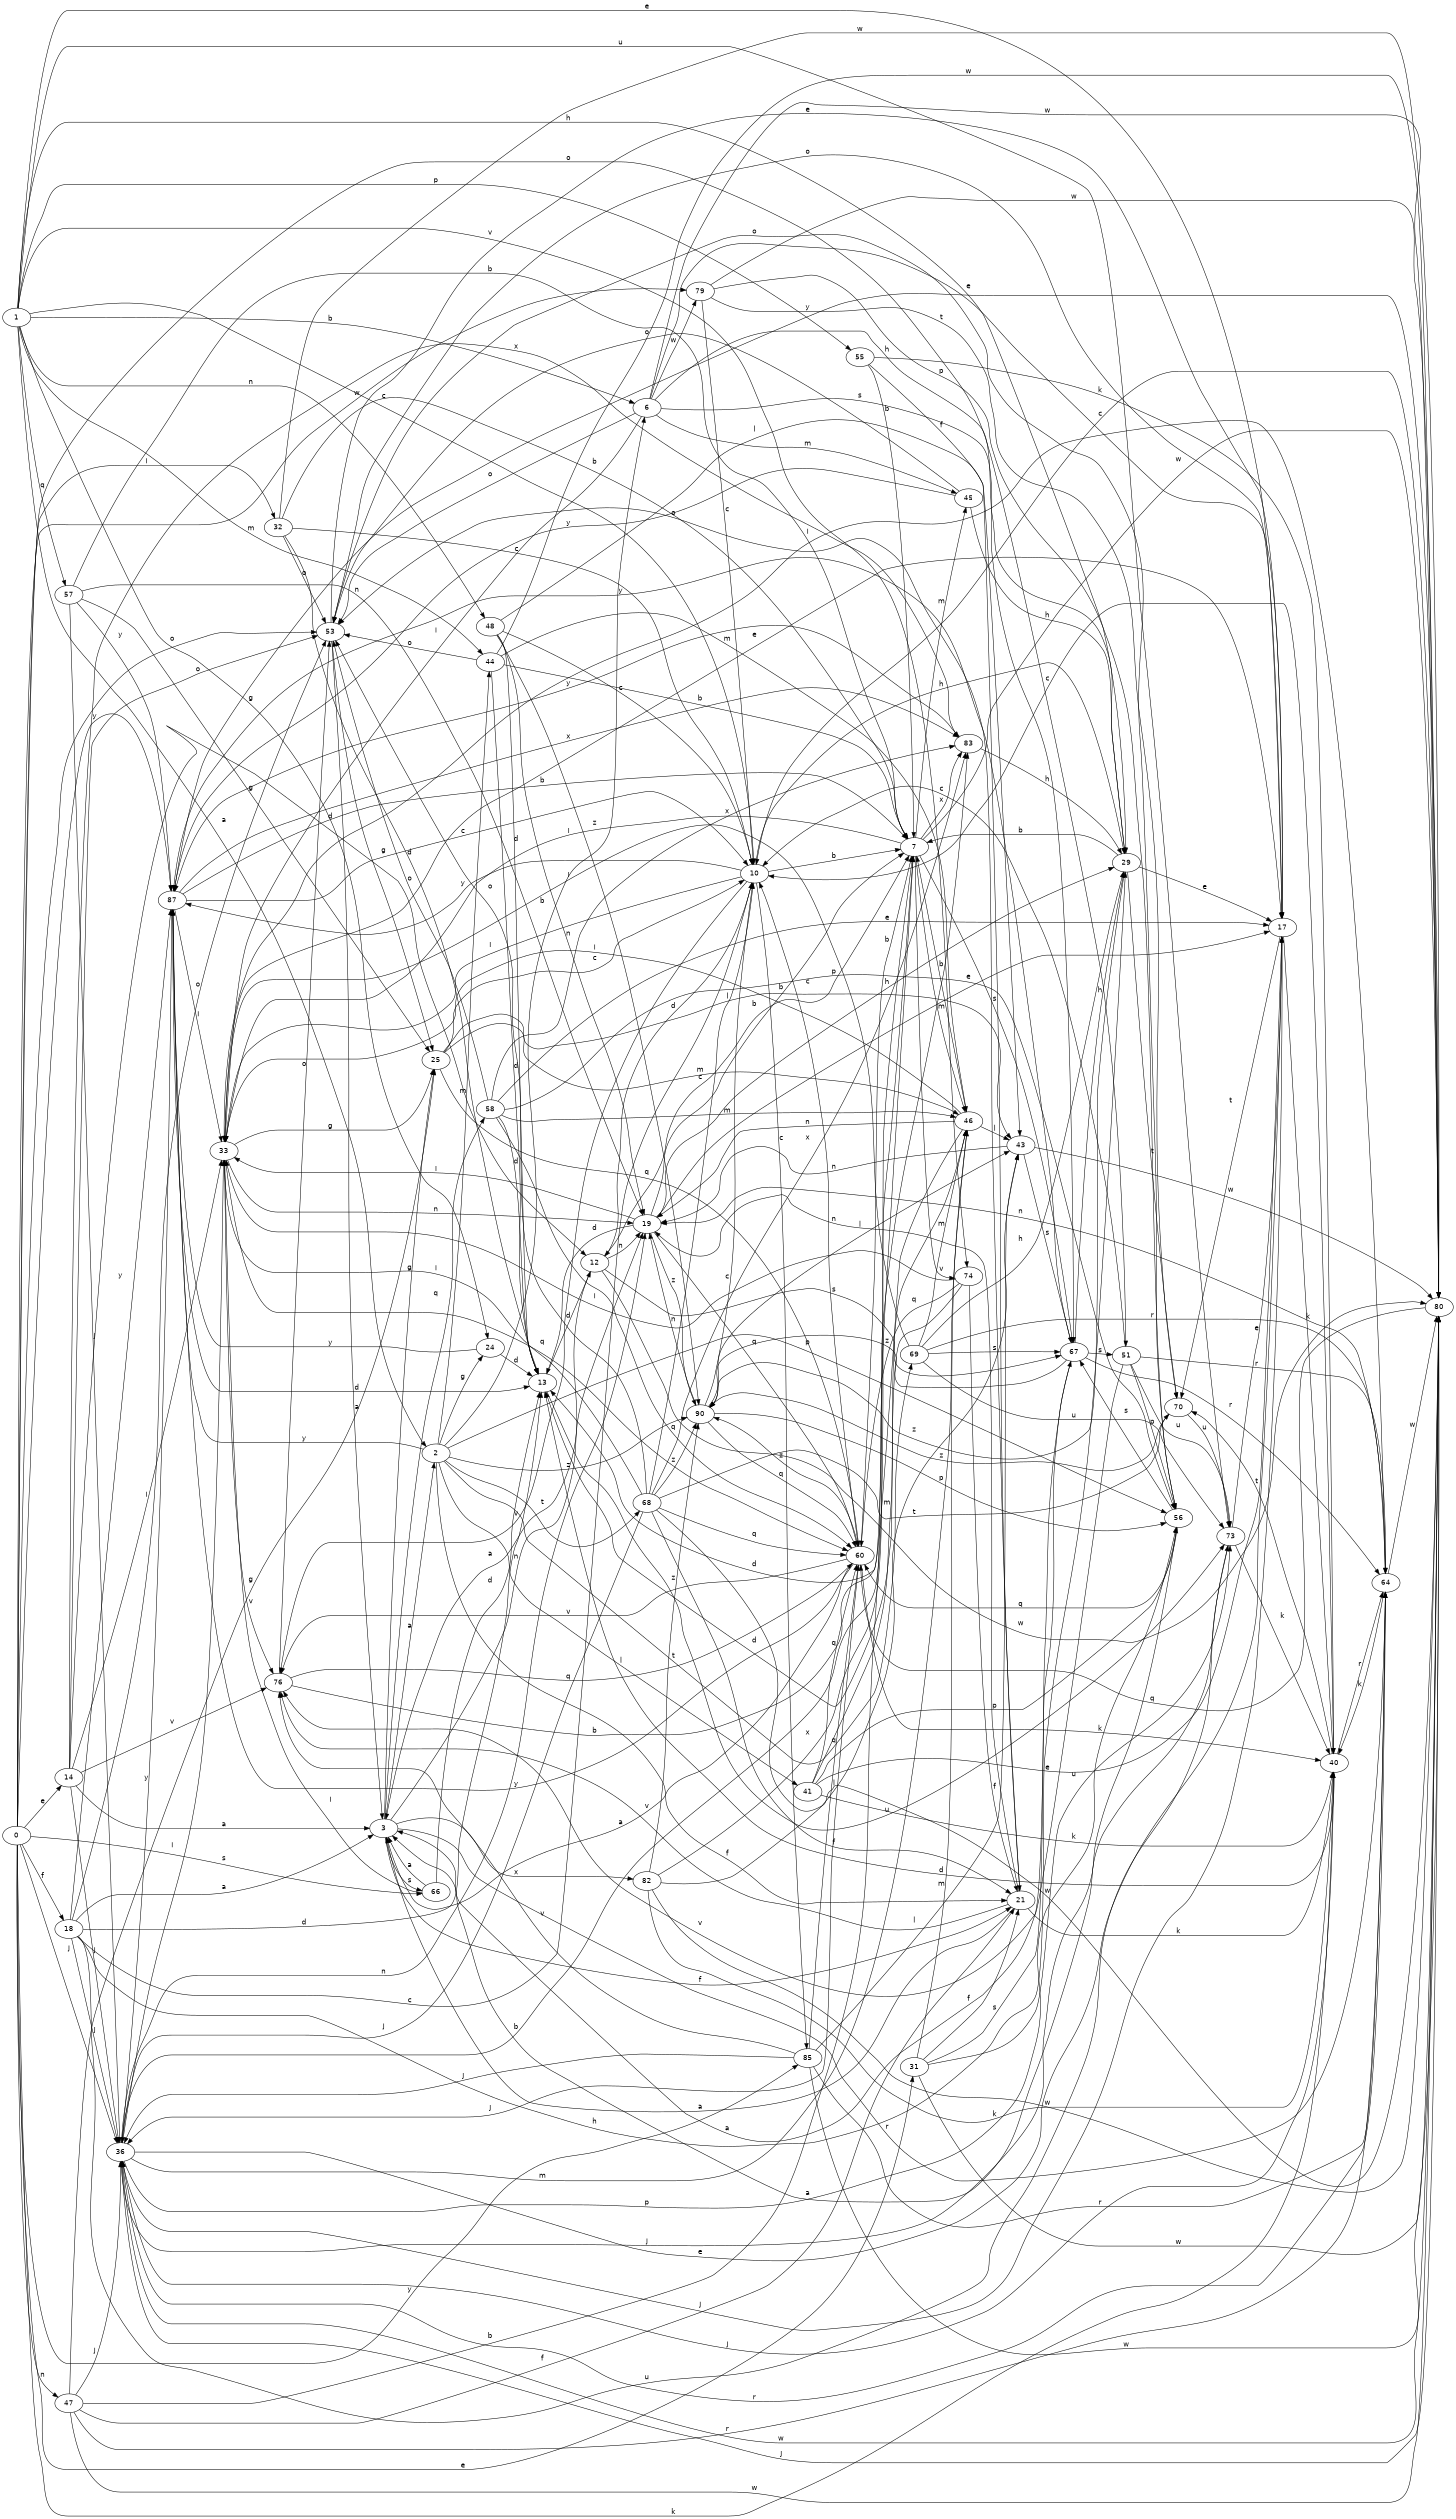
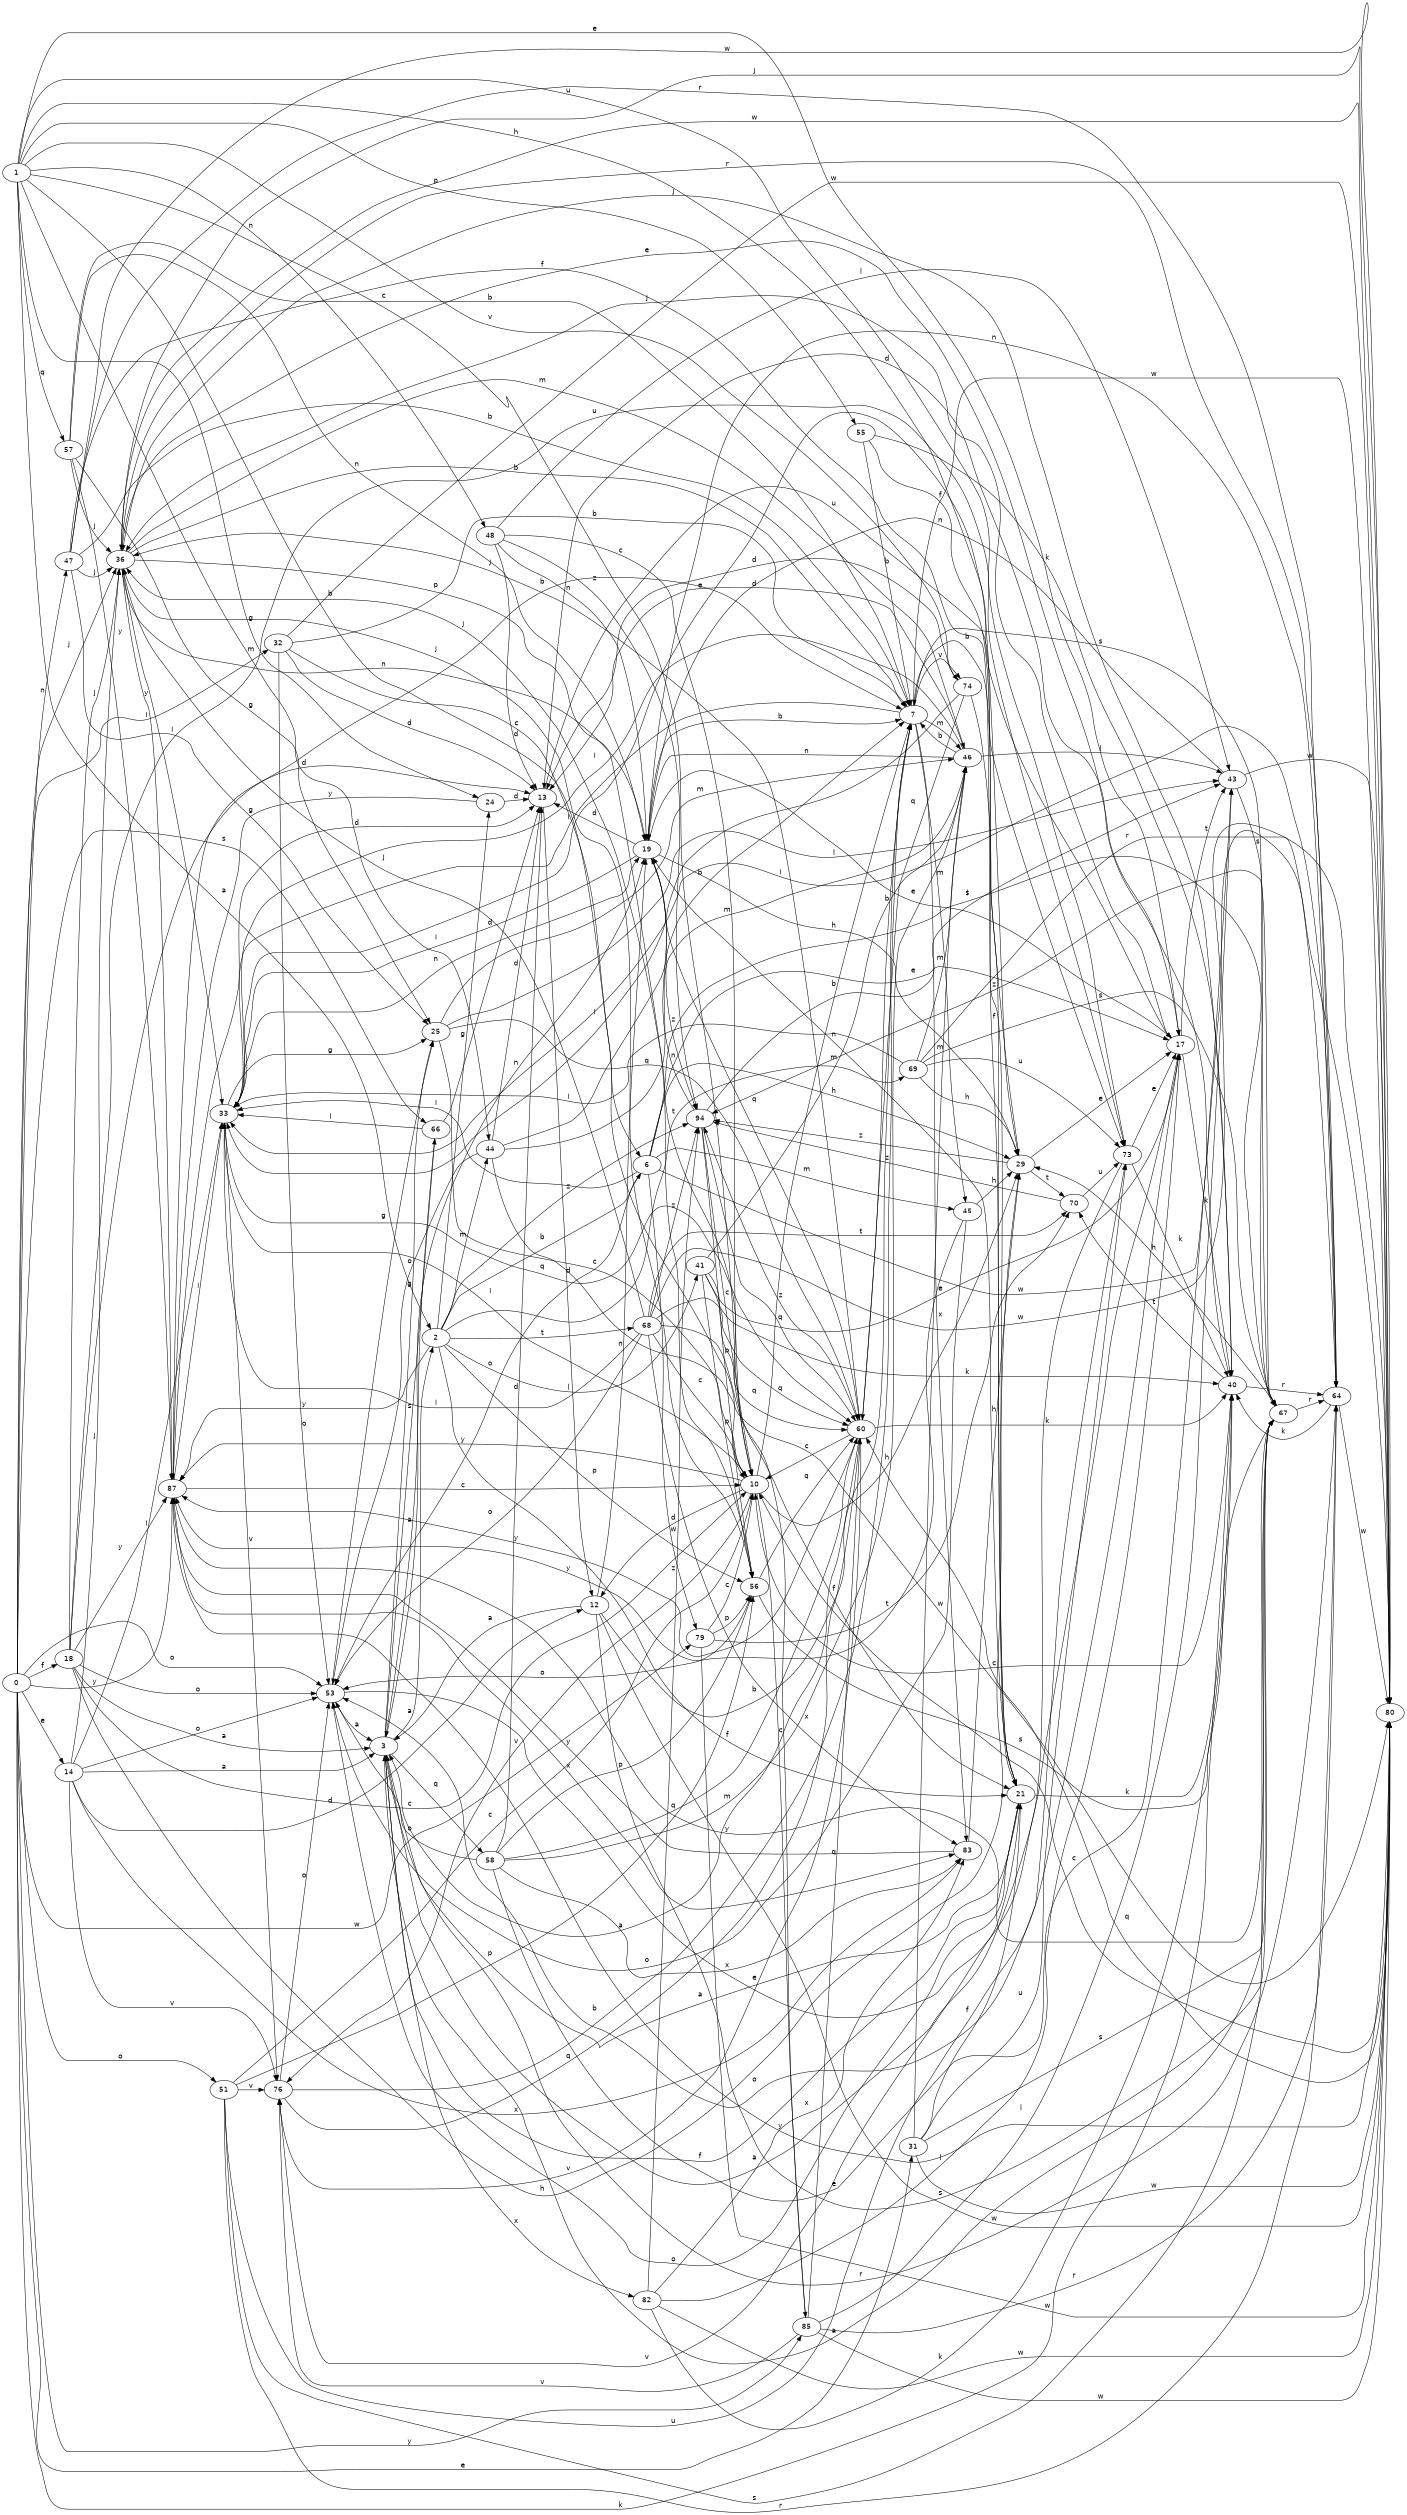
edge "17" -> "70": now "17" -> "43"
edge "67" -> "51": reversed
node "90": label "90" -> "94"
